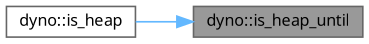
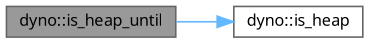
edge "dyno::is_heap" -> "dyno::is_heap_until": reversed
